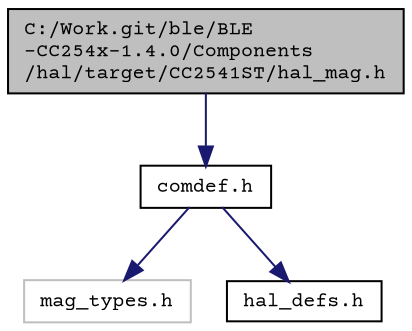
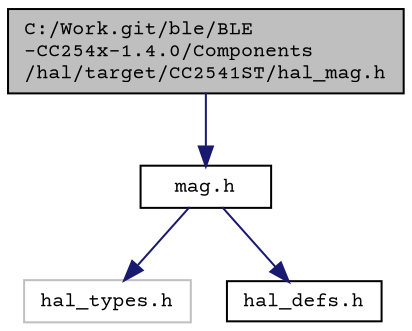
node "comdef.h": label "comdef.h" -> "mag.h"
node "mag_types.h": label "mag_types.h" -> "hal_types.h"
